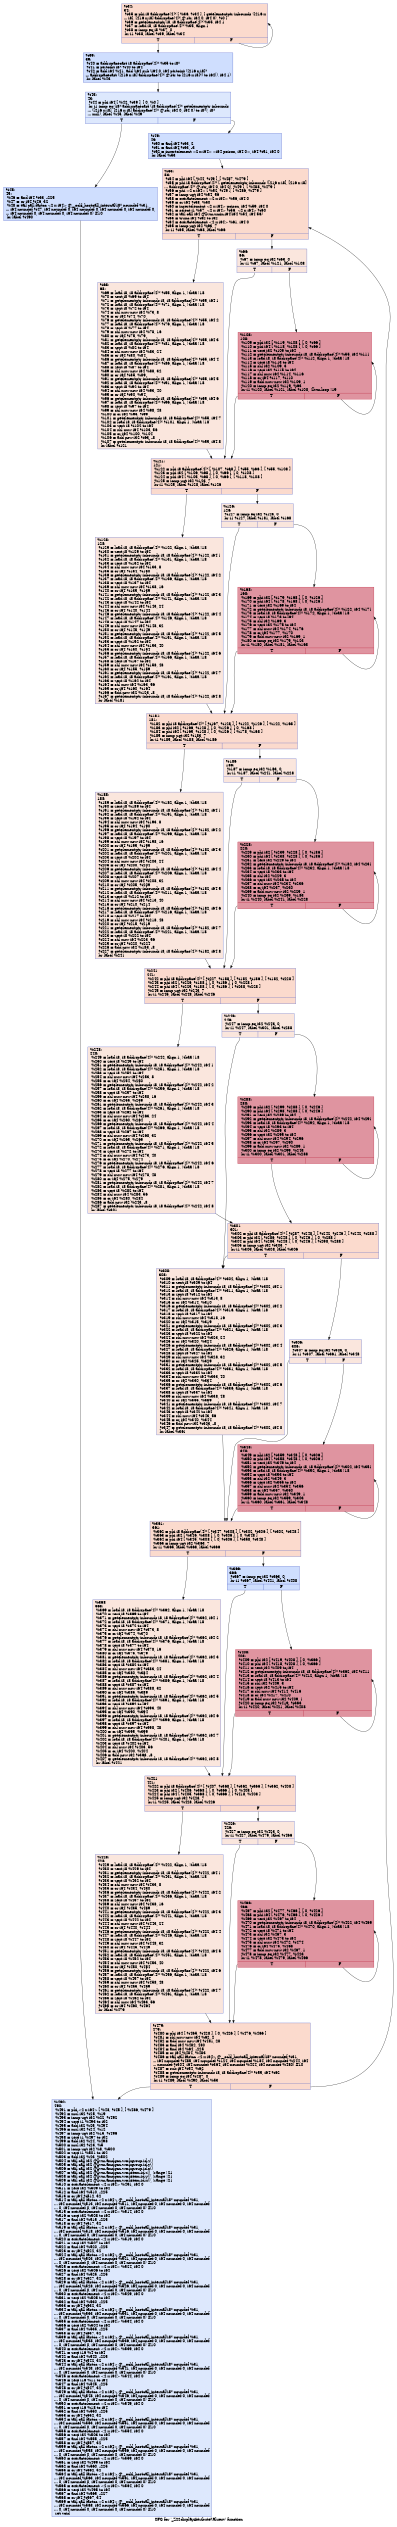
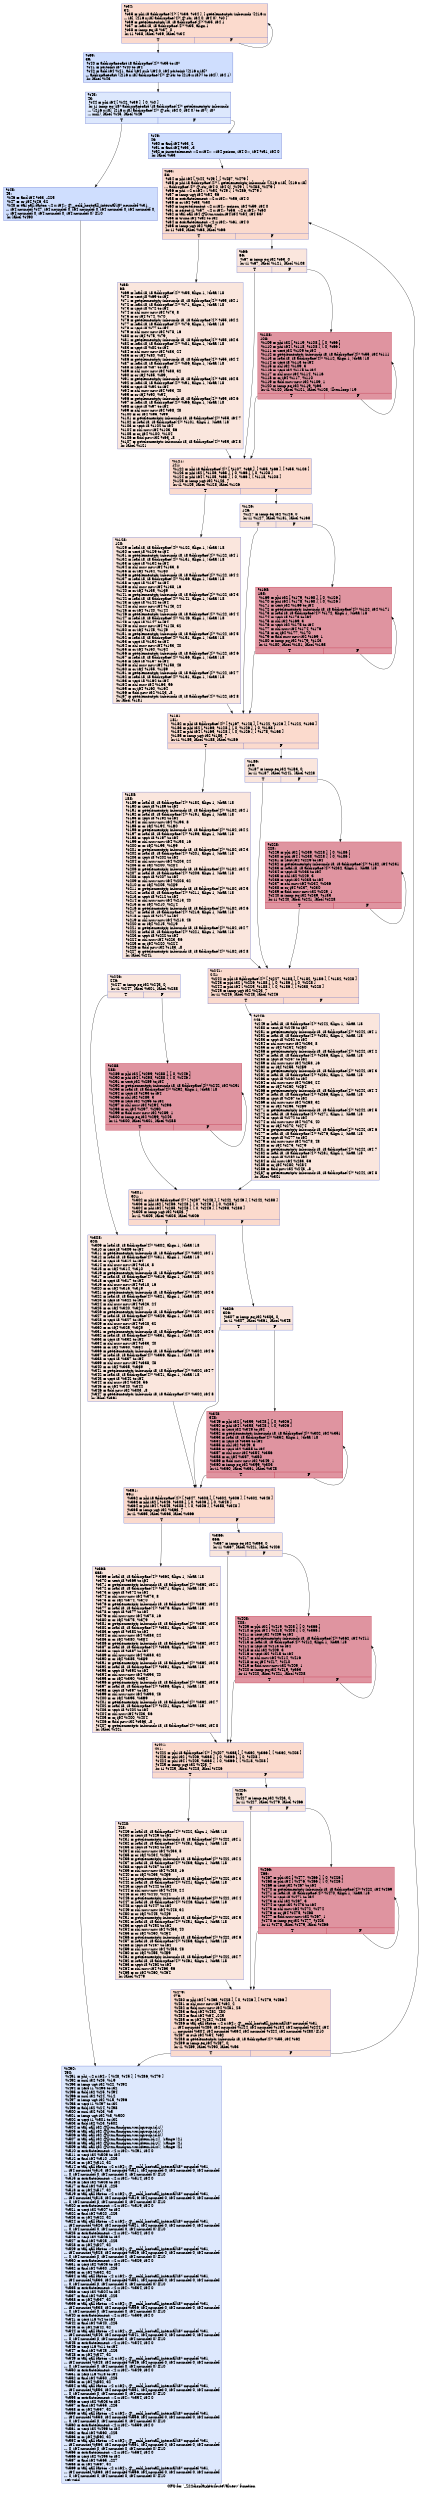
edge "%241:" -> "%246:": removed
node "%366:": fillcolor #93b5fe70 -> #f3c7b170
